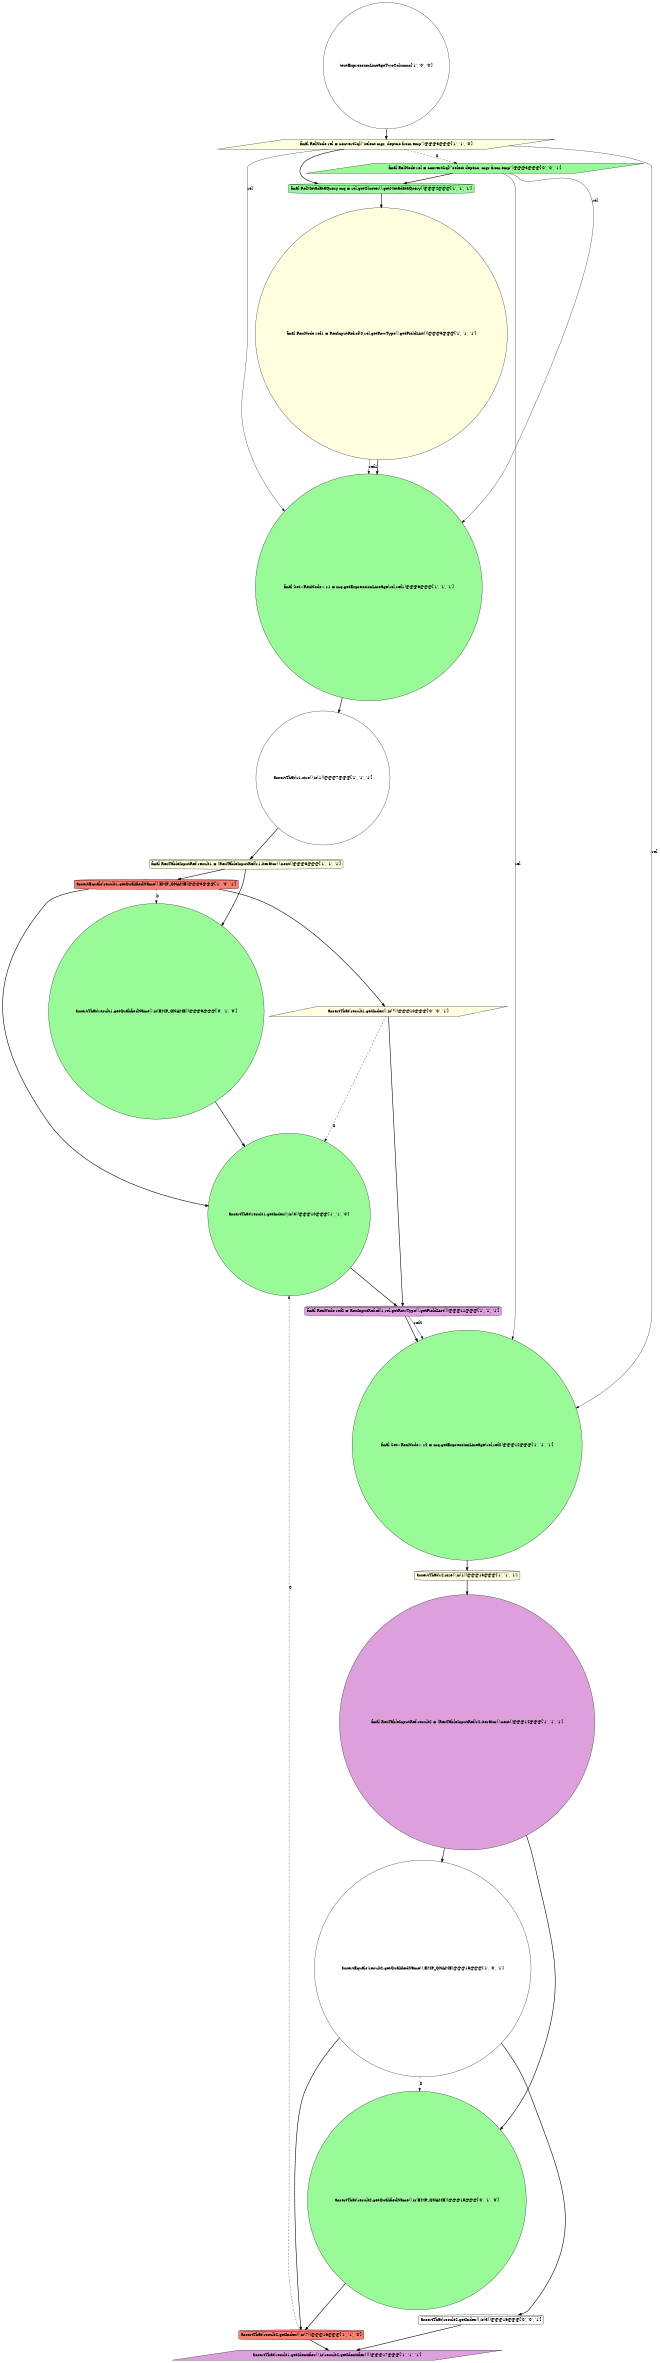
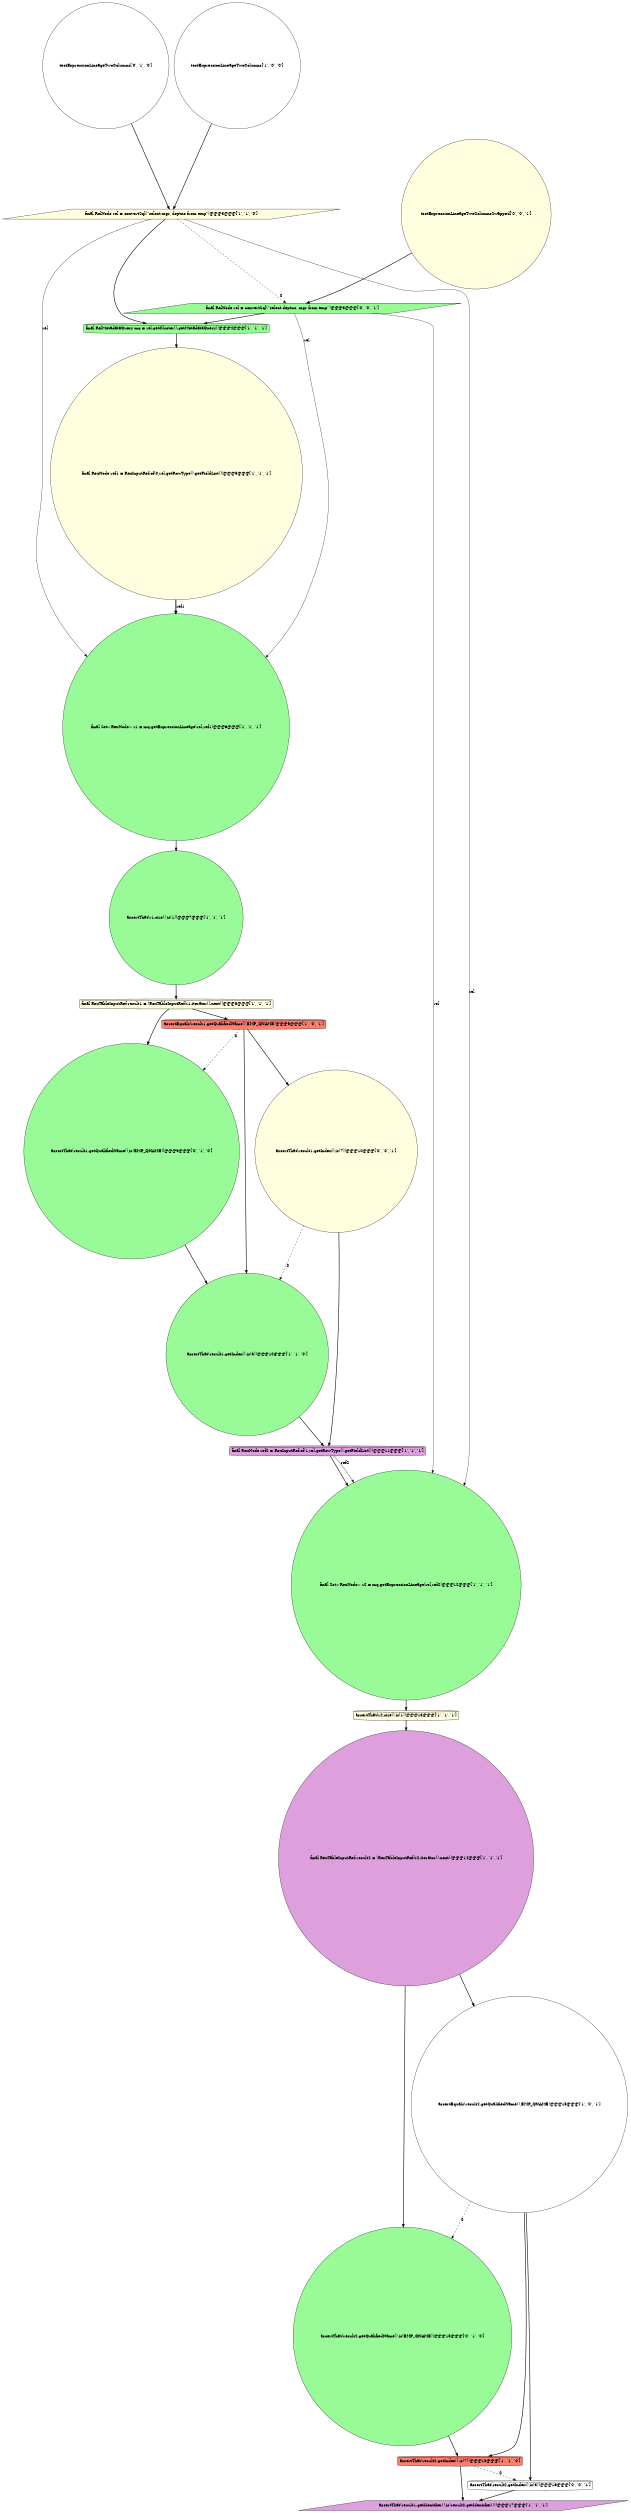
node "testExpressionLineageTwoColumns['0', '1', '0']": added
node "testExpressionLineageTwoColumnsSwapped['0', '0', '1']": added
node "assertThat(r1.size(),is(1))@@@7@@@['1', '1', '1']": fillcolor white -> palegreen
node "assertThat(result1.getIndex(),is(7))@@@10@@@['0', '0', '1']": shape parallelogram -> circle
edge "assertThat(result2.getIndex(),is(7))@@@16@@@['1', '1', '0']" -> "assertThat(result1.getIndex(),is(3))@@@10@@@['1', '1', '0']": now "assertThat(result2.getIndex(),is(7))@@@16@@@['1', '1', '0']" -> "assertThat(result2.getIndex(),is(3))@@@16@@@['0', '0', '1']"
